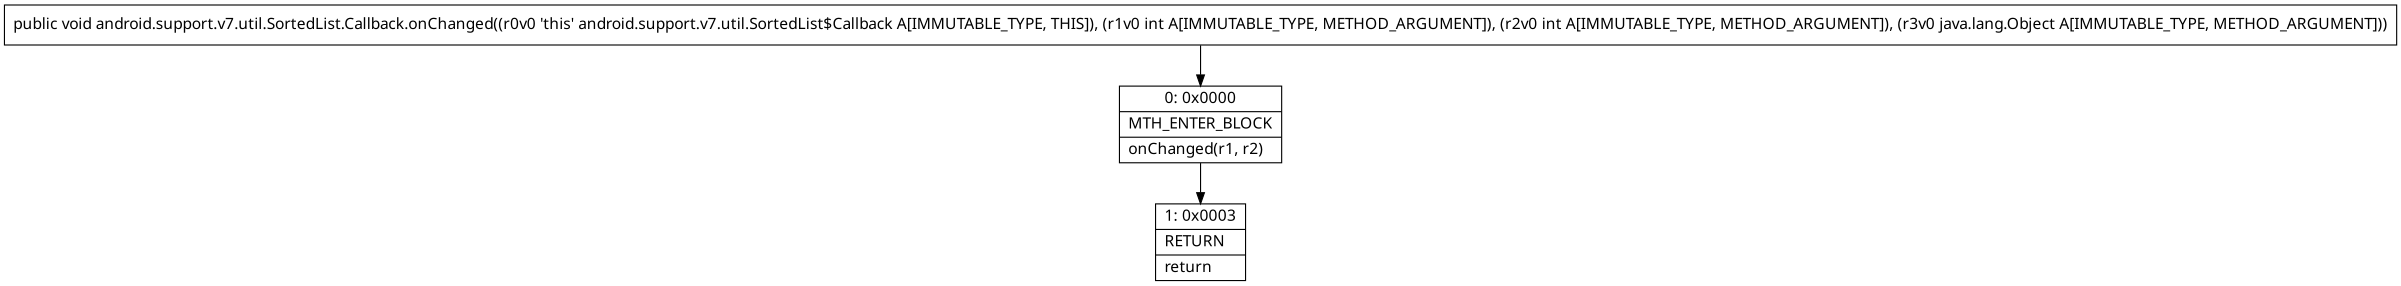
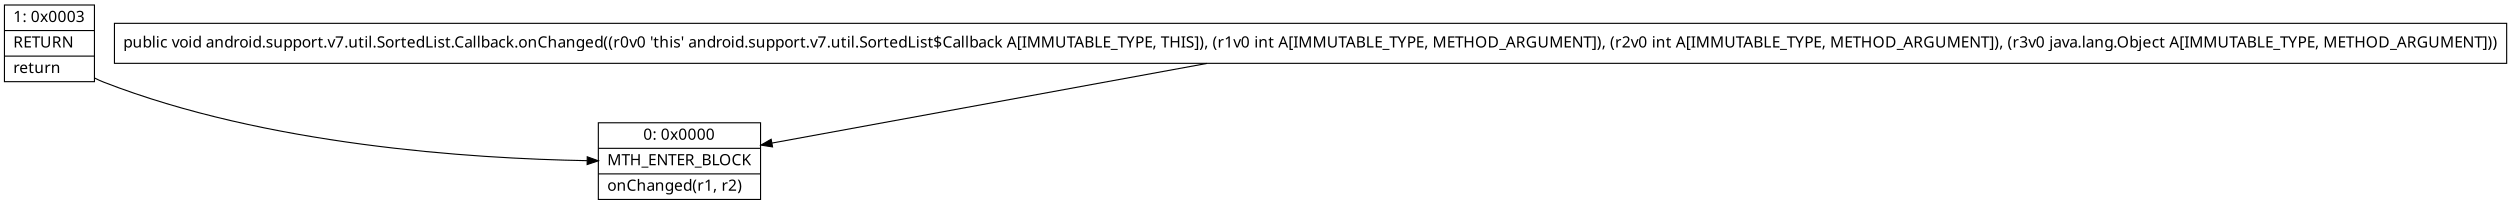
edge "0: 0x0000" -> "1: 0x0003": reversed
